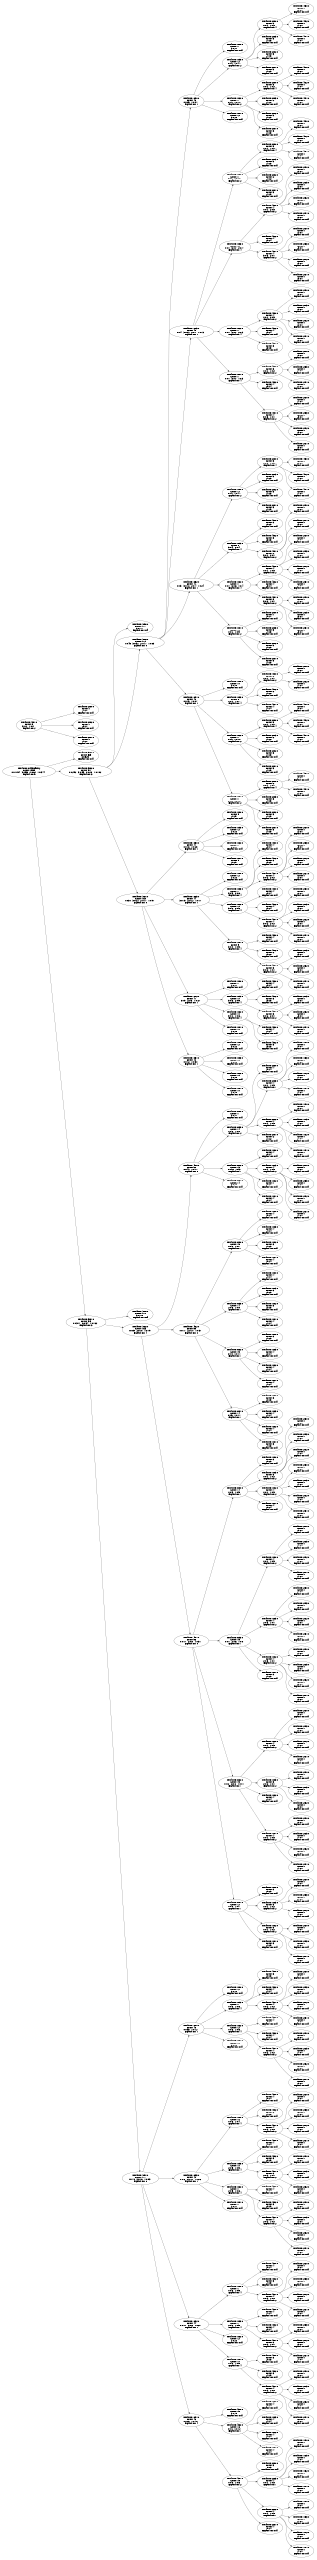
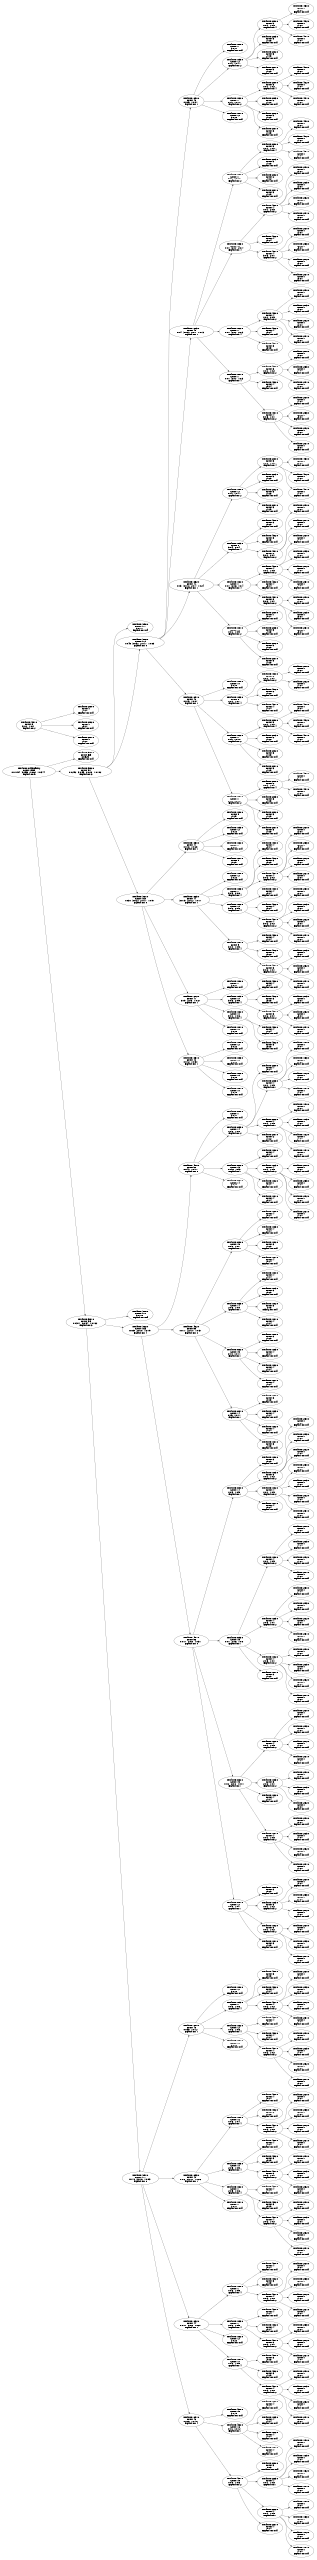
node "Attribute: 1=2.0 Count: 3 2.0:3 Expand On: null": label "Attribute: 1=2.0 Count: 3 2.0:3 Expand On: null" -> "Attribute: 1=2.0 Count: 3 2.0:3 Infinity On: null"
